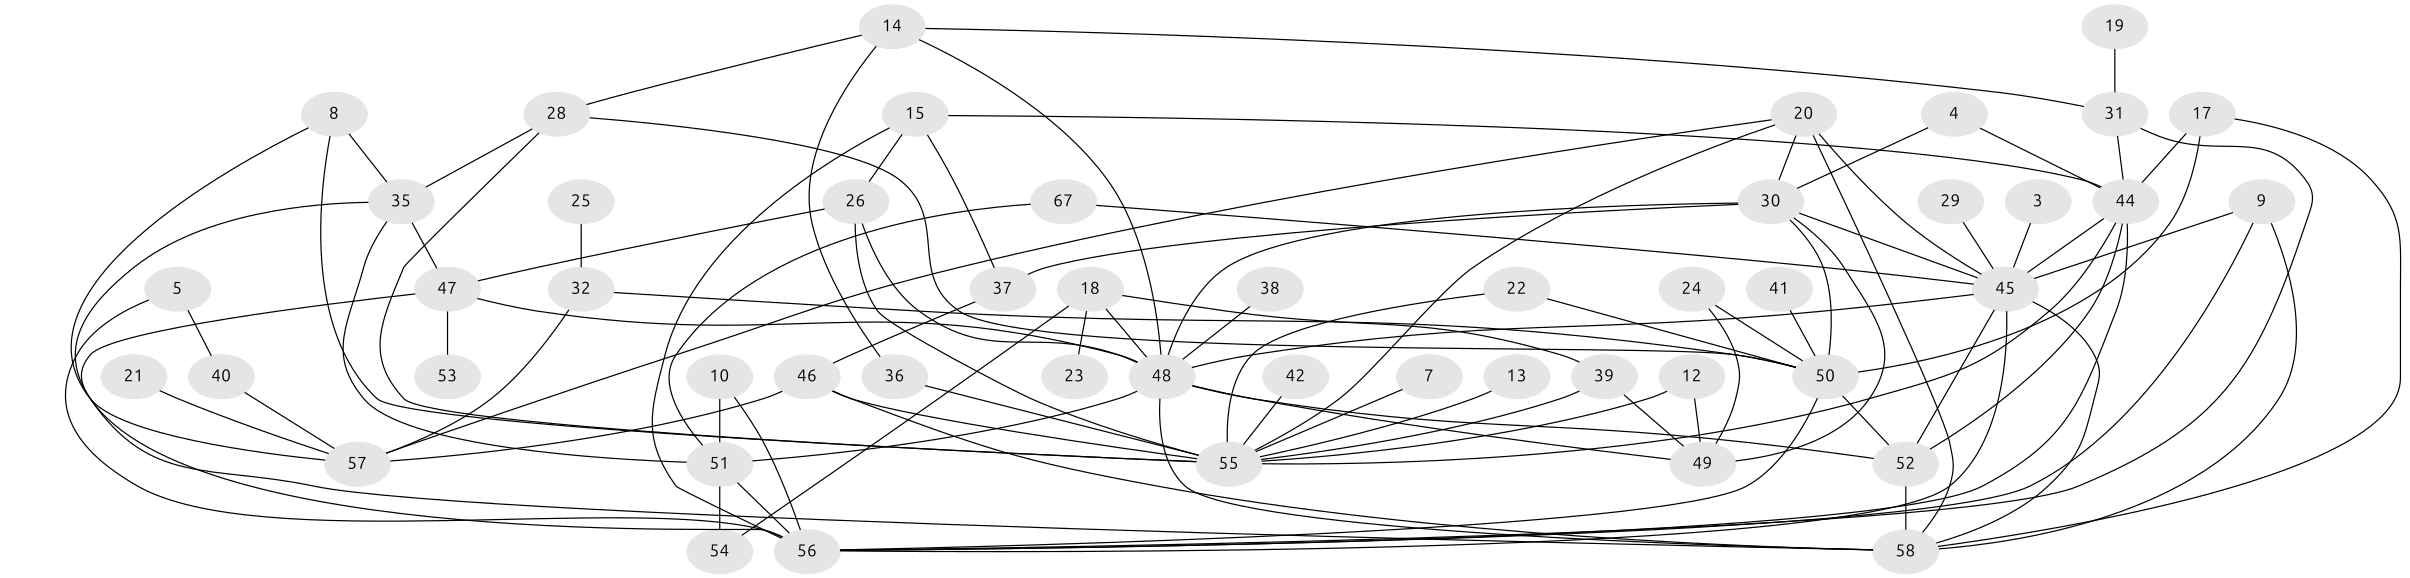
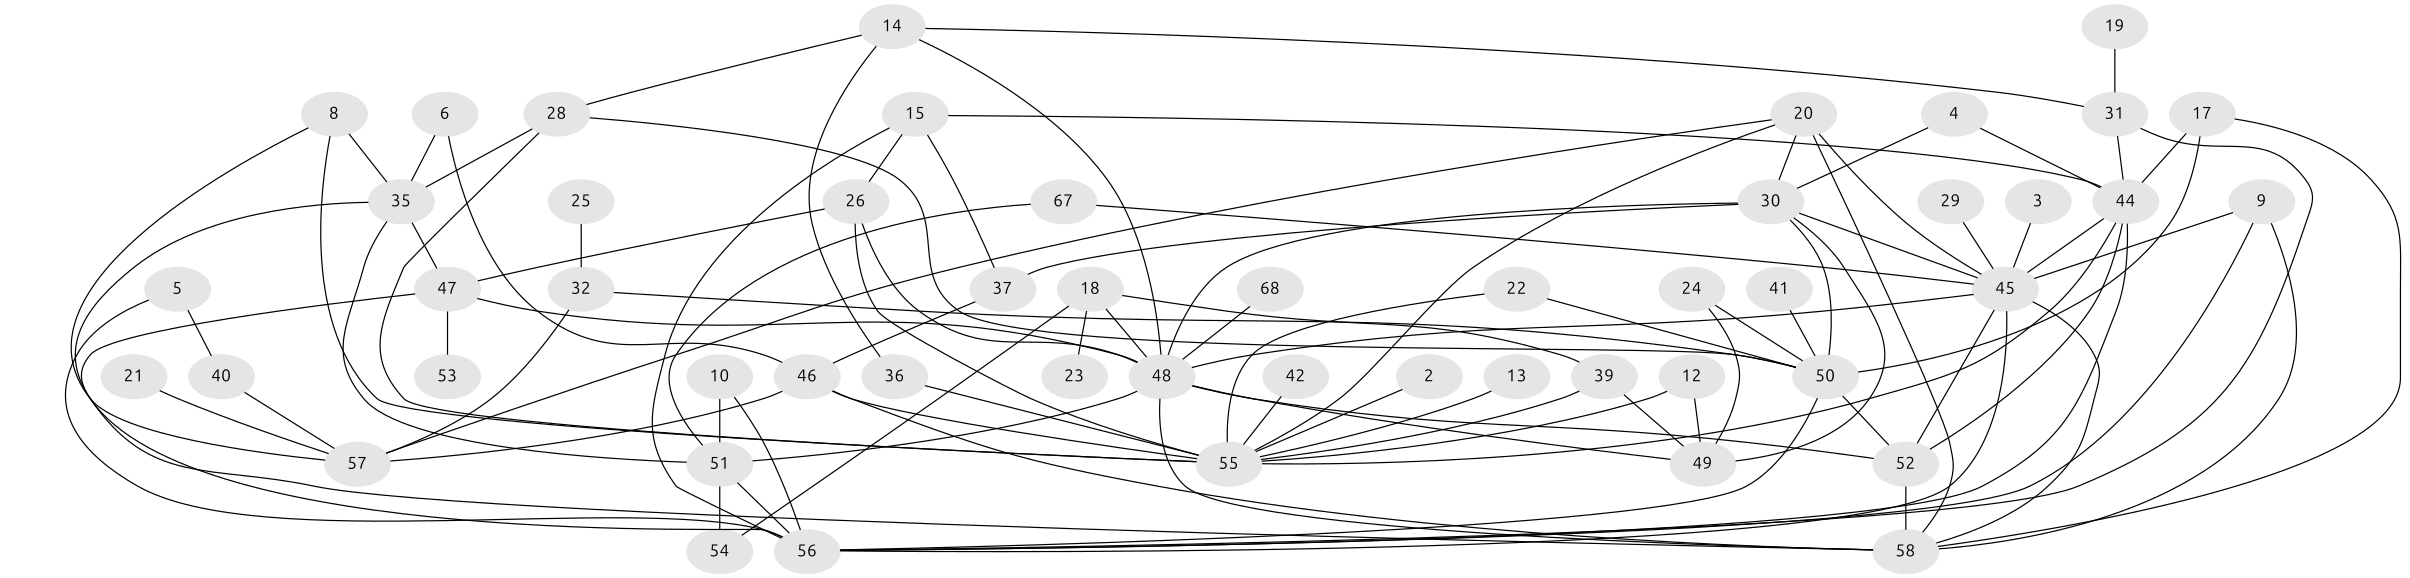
node "6": added
node "38": label "38" -> "68"
node "7": label "7" -> "2"
